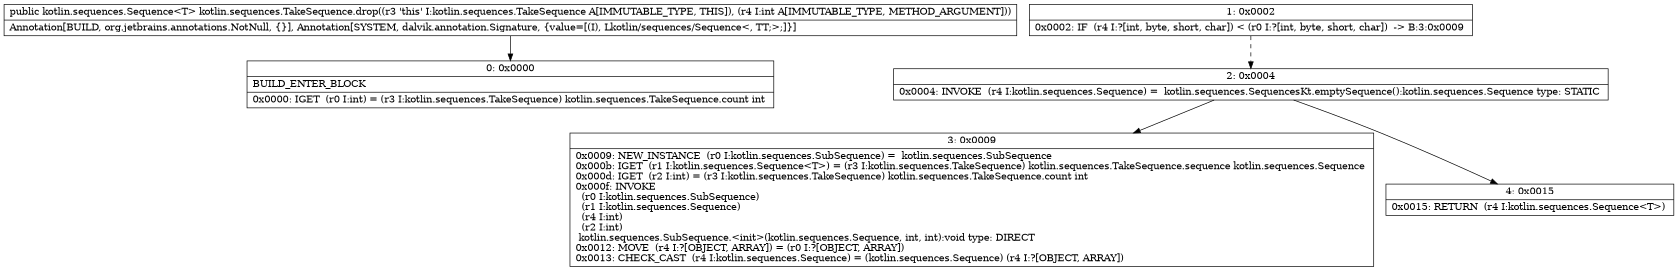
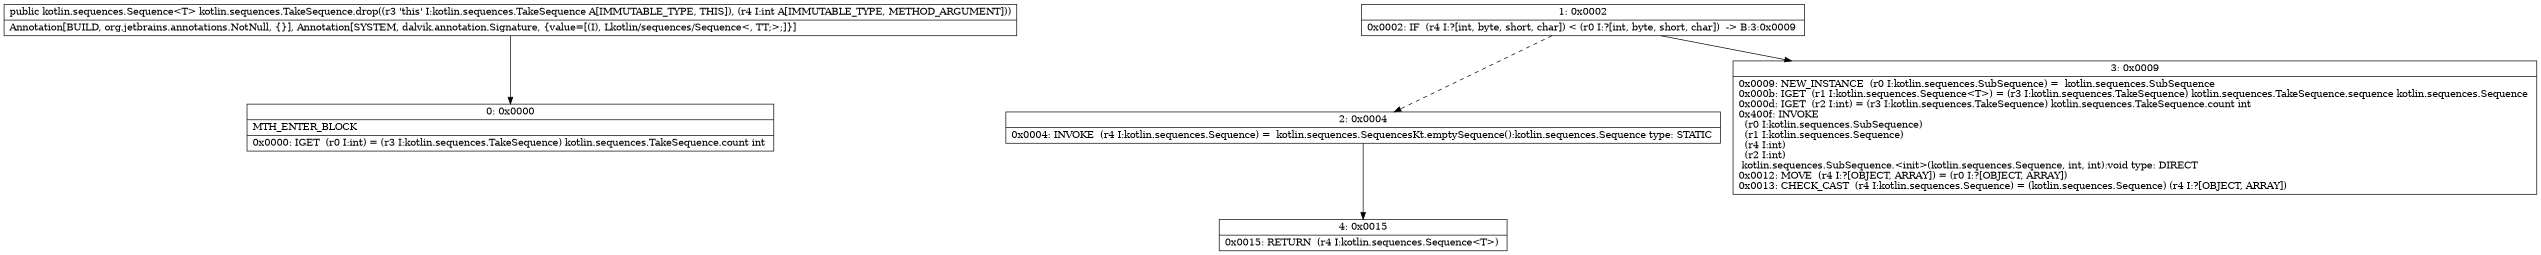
node "0: 0x0000": text "BUILD_ENTER_BLOCK" -> "MTH_ENTER_BLOCK"
edge "2: 0x0004" -> "3: 0x0009": now "1: 0x0002" -> "3: 0x0009"
node "3: 0x0009": text "0x000f: INVOKE" -> "0x400f: INVOKE"
